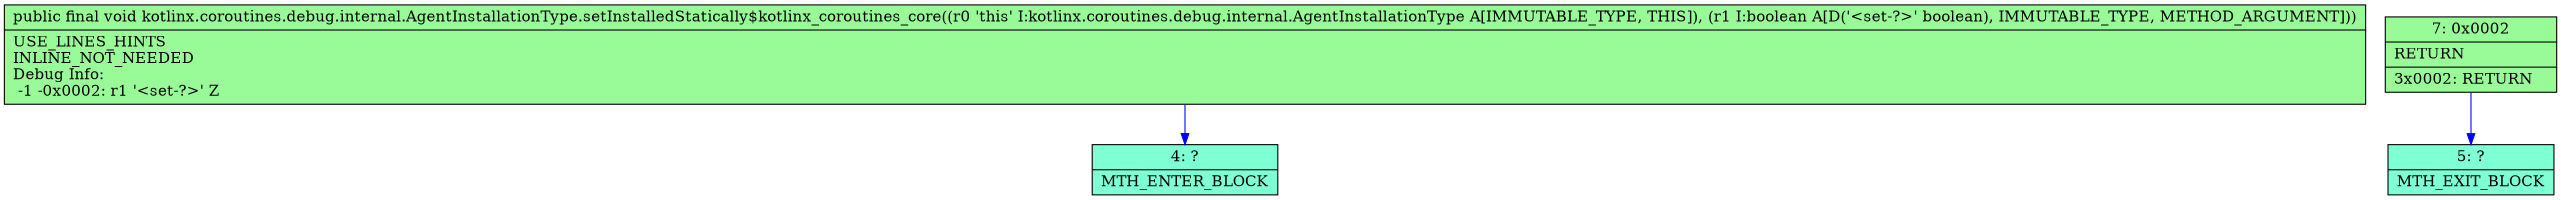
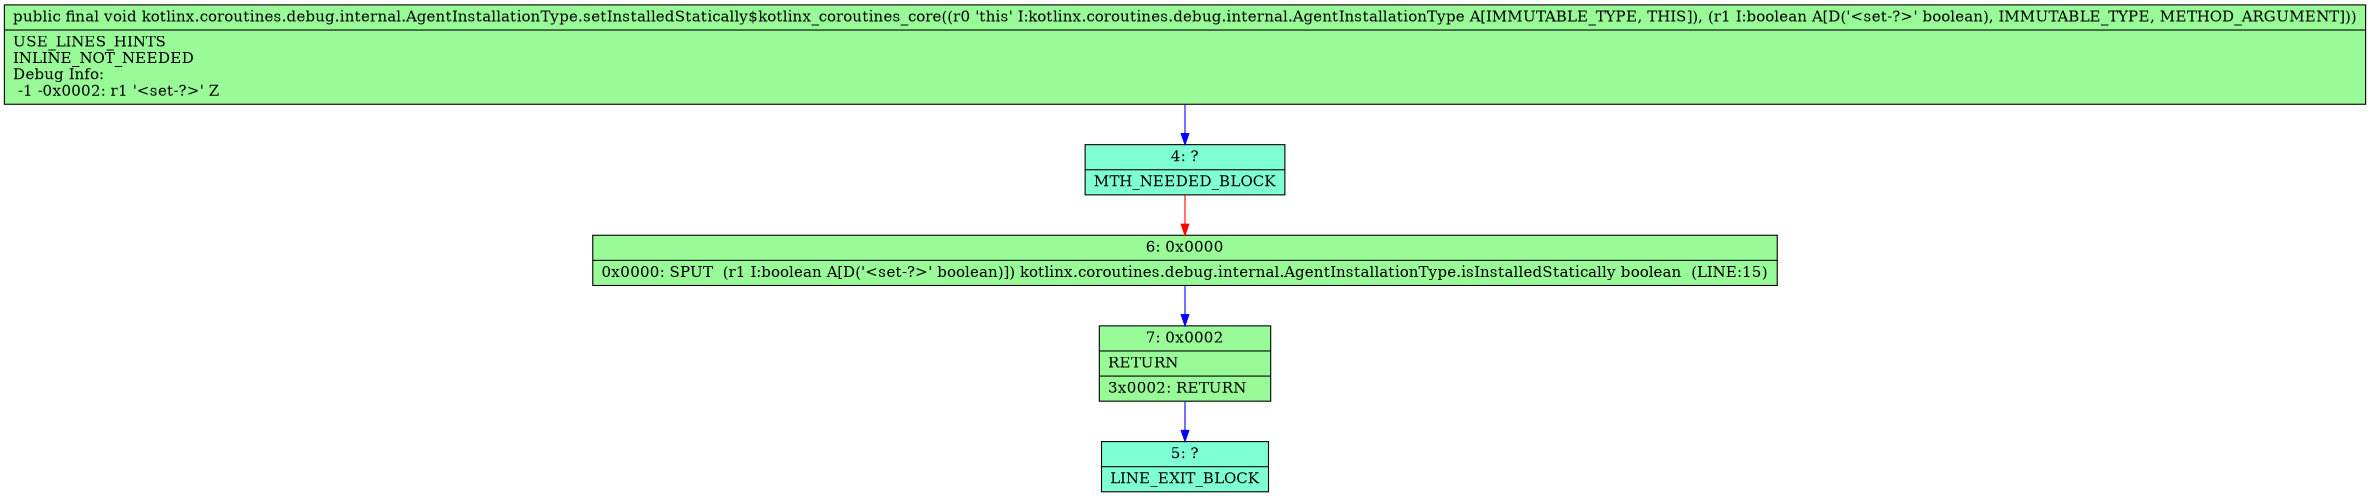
node "4: ?": text "MTH_ENTER_BLOCK" -> "MTH_NEEDED_BLOCK"
node "5: ?": text "MTH_EXIT_BLOCK" -> "LINE_EXIT_BLOCK"
node "6: 0x0000": added
